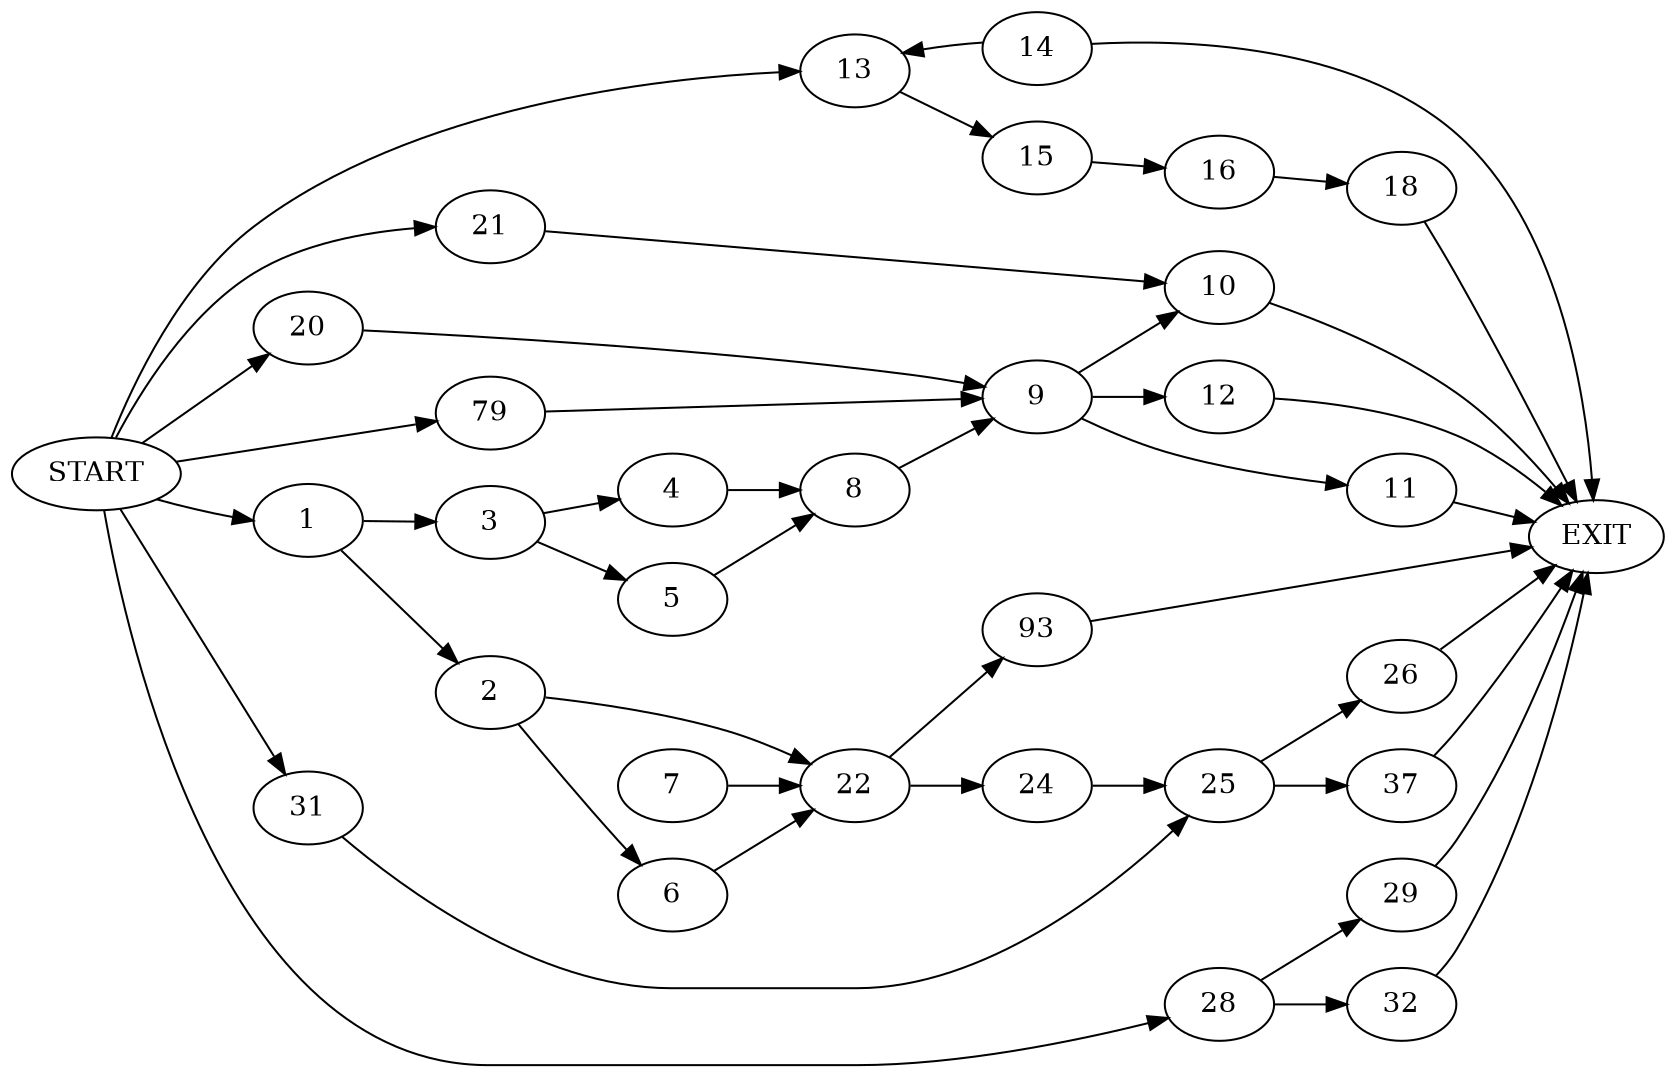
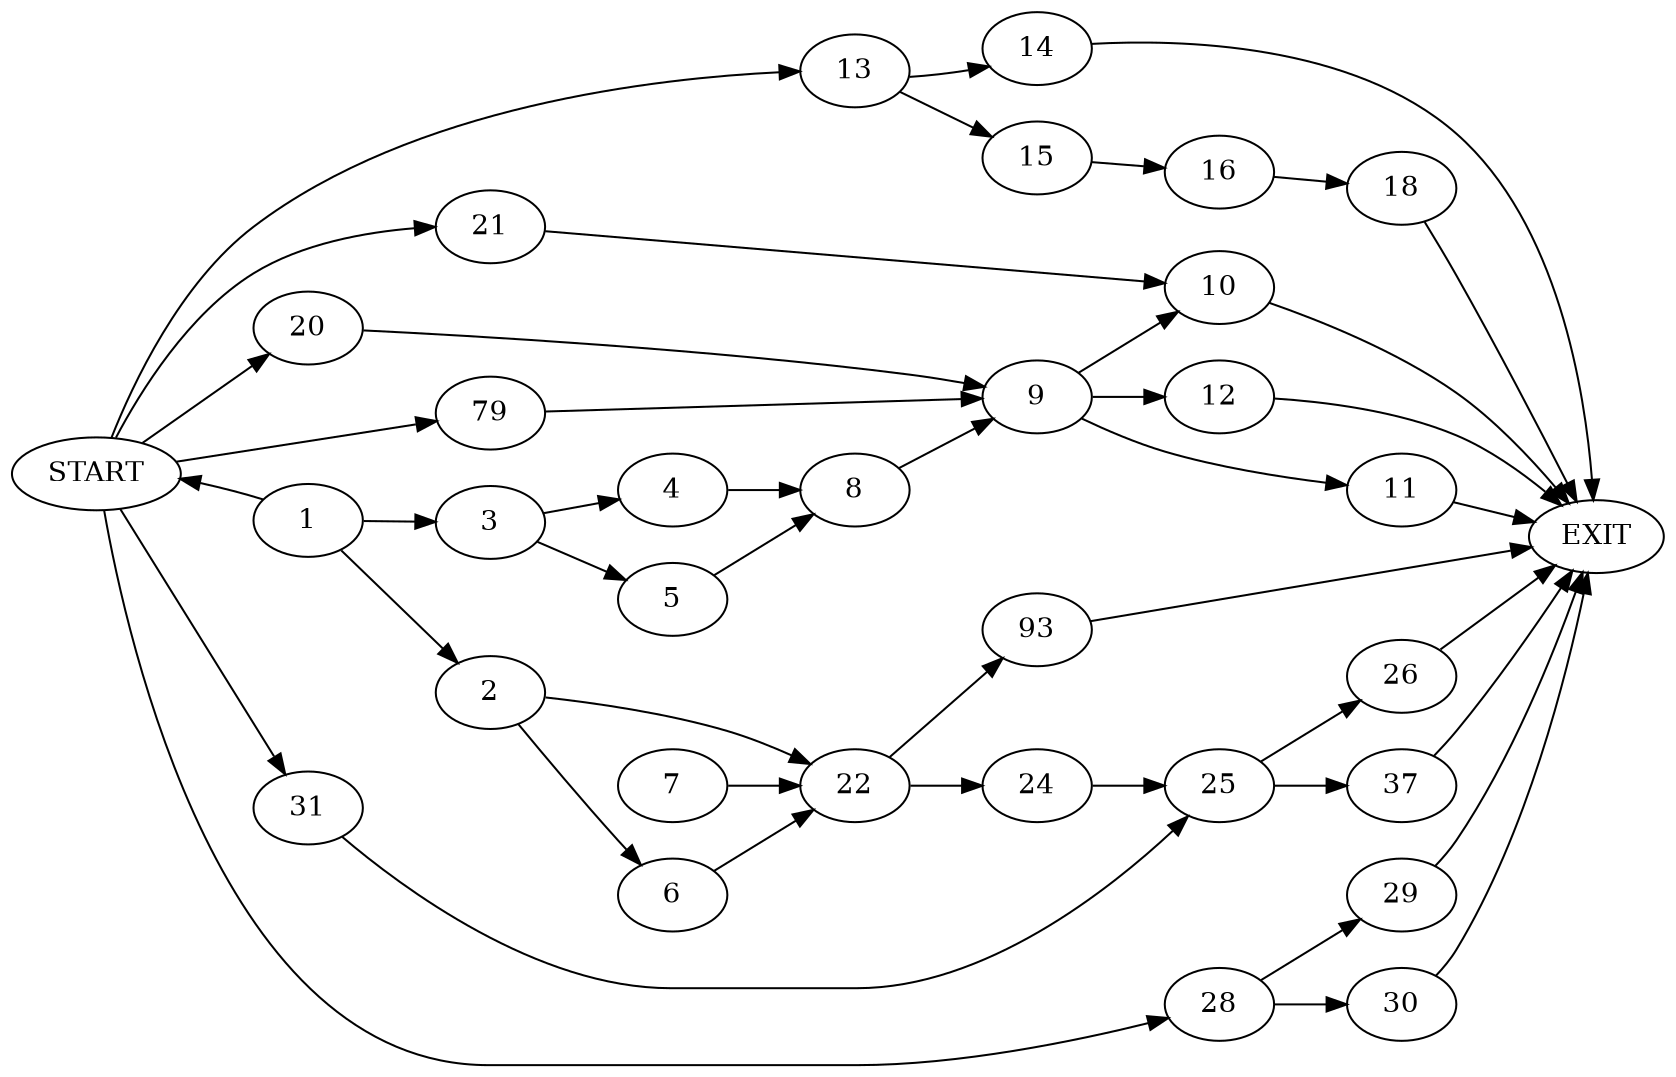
edge "14" -> "13": reversed
edge "START" -> "1": reversed
node "32": label "32" -> "30"
